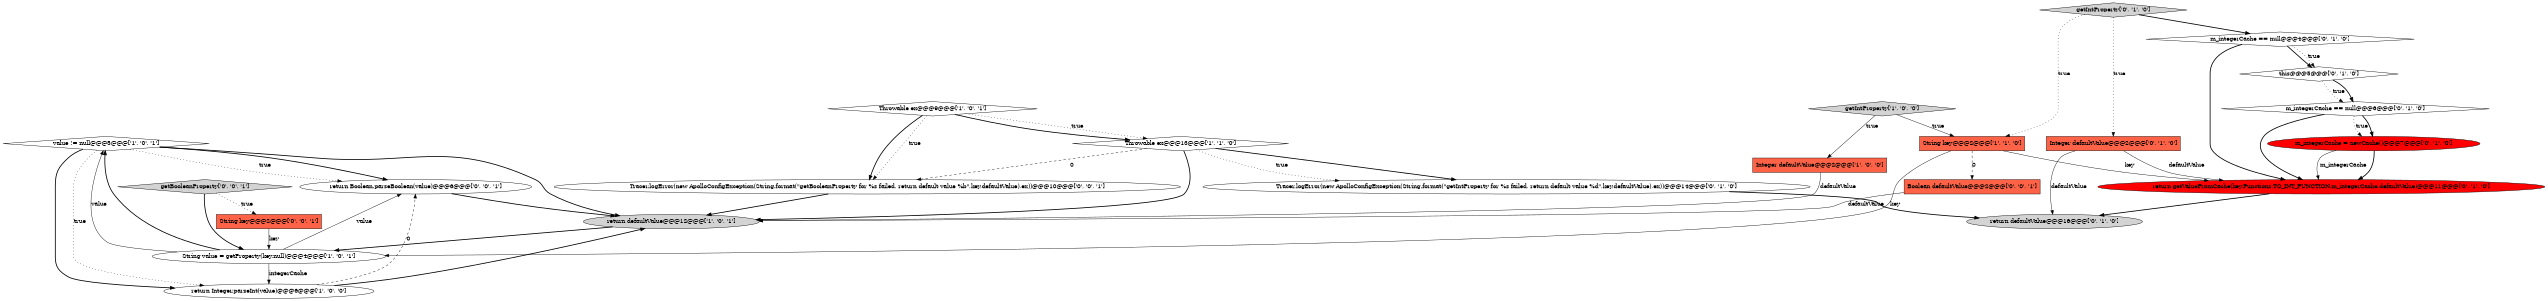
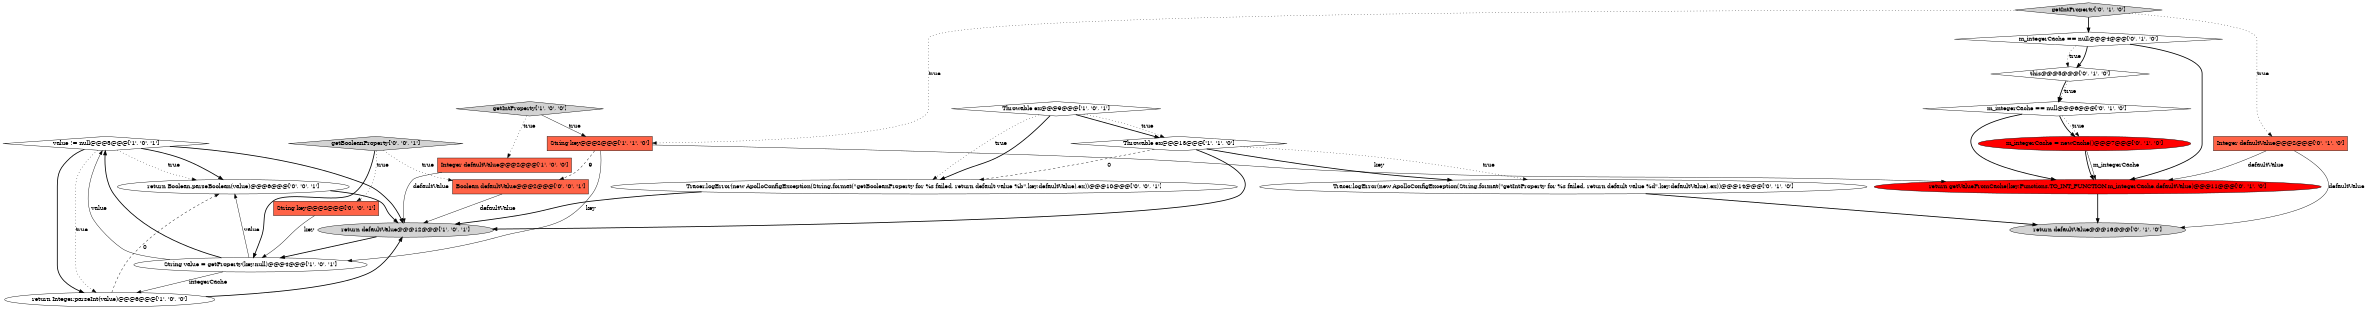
edge "getIntProperty['1', '0', '0']" -> "Integer defaultValue@@@2@@@['1', '0', '0']": style solid -> dotted
edge "String key@@@2@@@['1', '1', '0']" -> "Boolean defaultValue@@@2@@@['0', '0', '1']": label "0" -> "9"
edge "getBooleanProperty['0', '0', '1']" -> "Boolean defaultValue@@@2@@@['0', '0', '1']": added, label "true"
